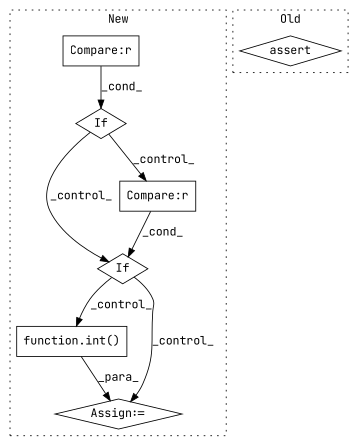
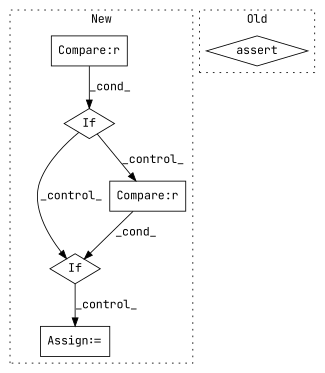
node "function.int()": removed
node "Assign:=": shape diamond -> box
